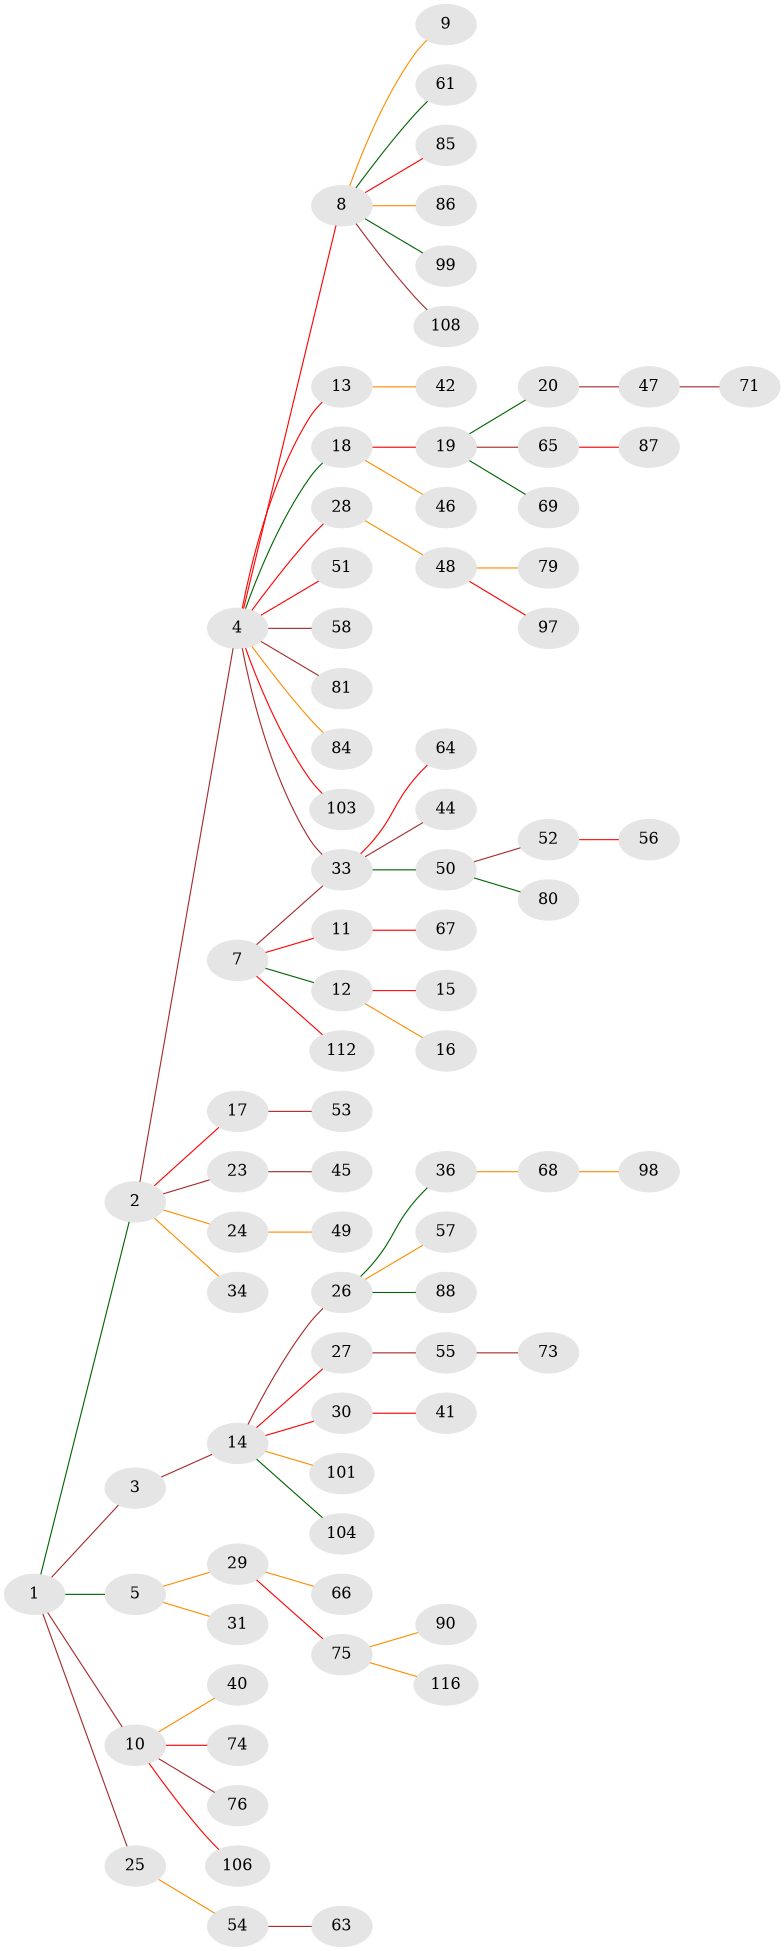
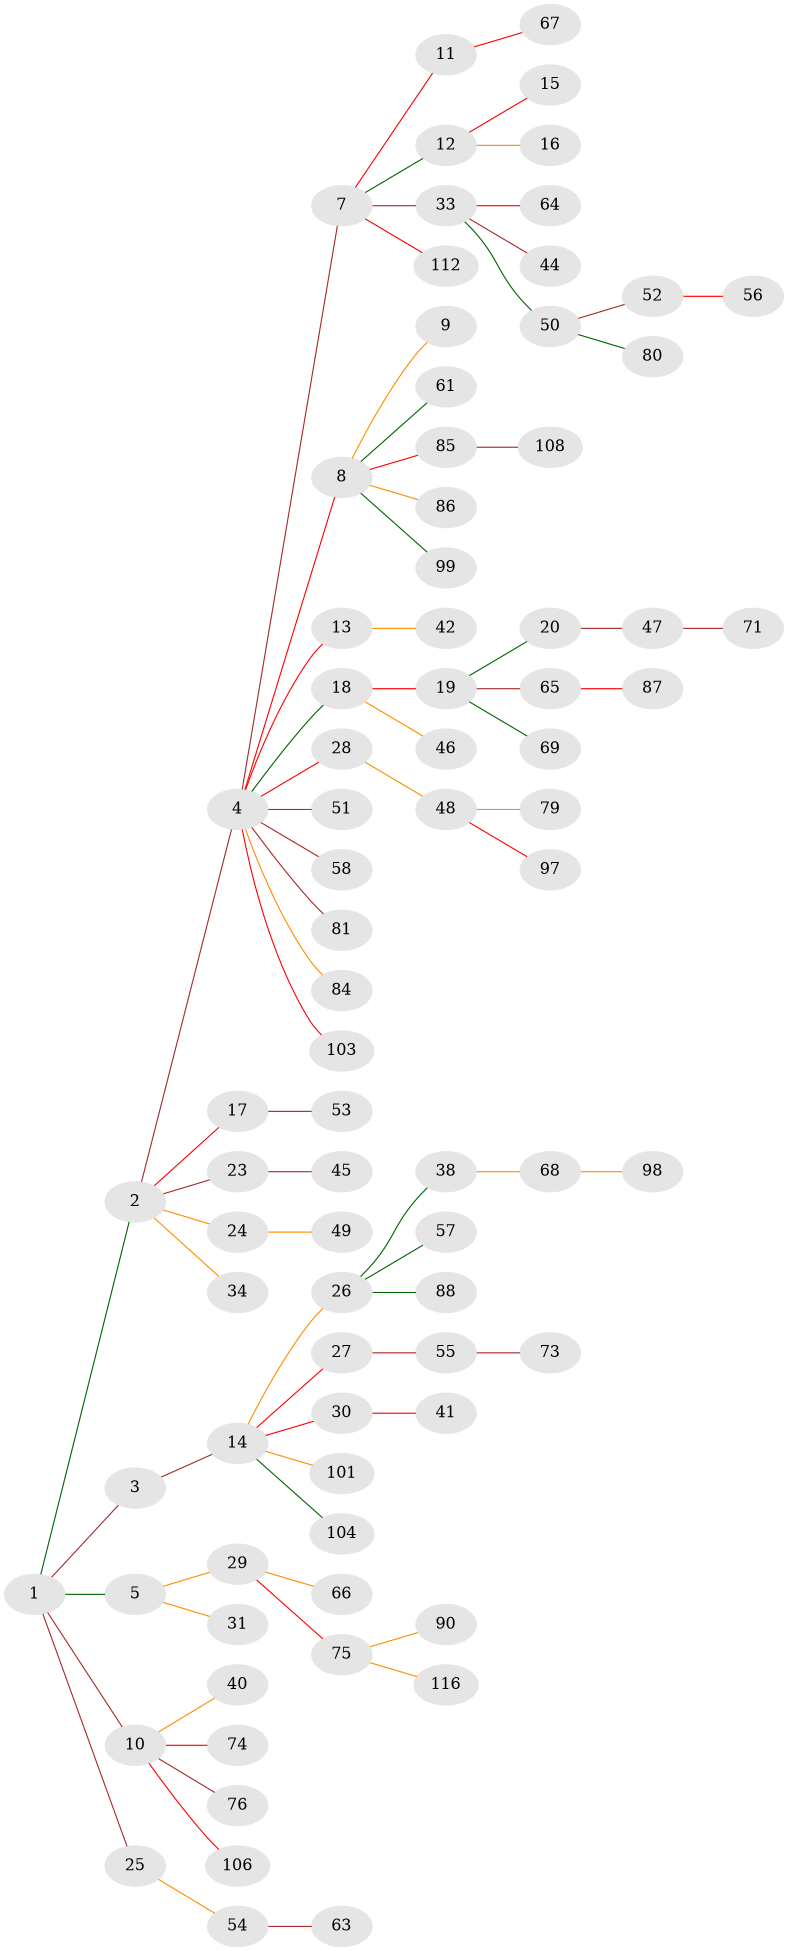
edge "8" -- "108": now "85" -- "108"
edge "4" -- "33": now "4" -- "7"
node "36": label "36" -> "38"
edge "57" -- "26": color darkorange -> darkgreen
edge "26" -- "14": color brown -> darkorange
